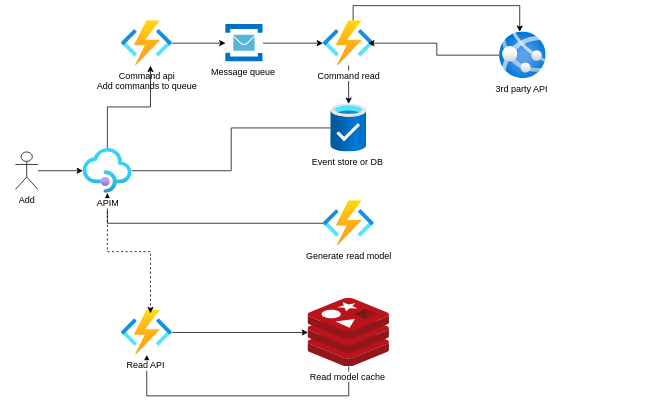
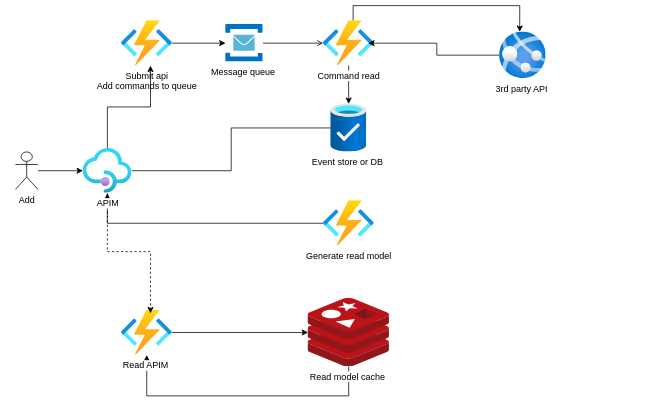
edge "Message queue" -> "Command read": arrowhead classic -> open
node "Command api Add commands to queue": label "Command api Add commands to queue" -> "Submit api Add commands to queue"
node "Read API": label "Read API" -> "Read APIM"
